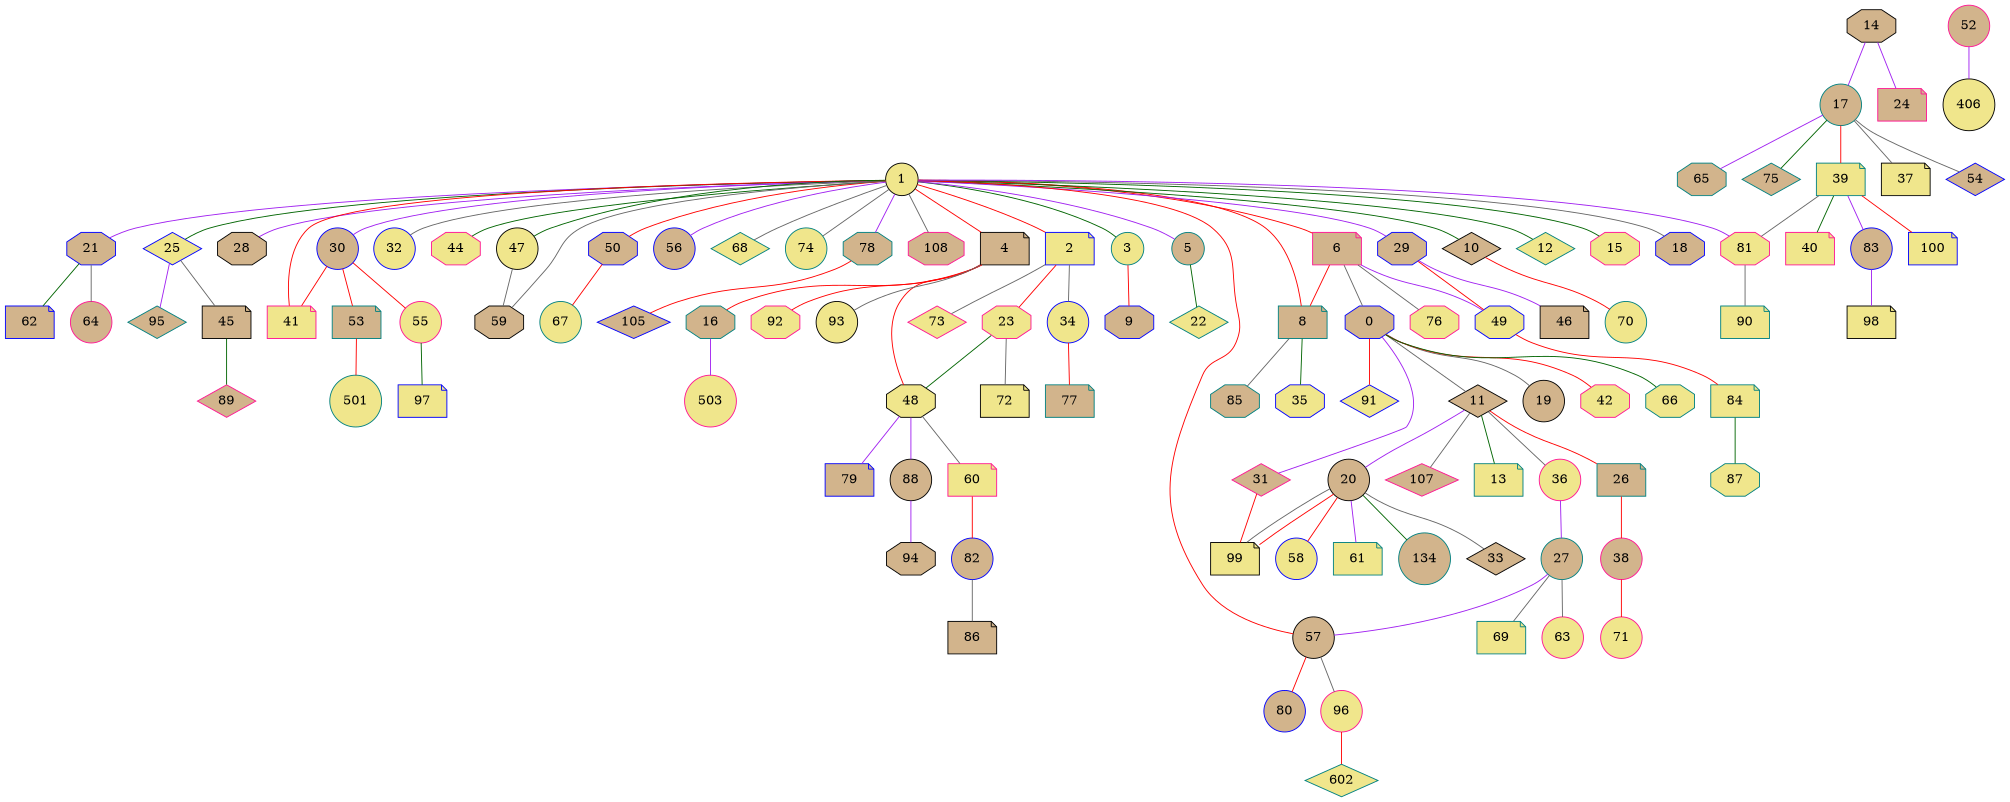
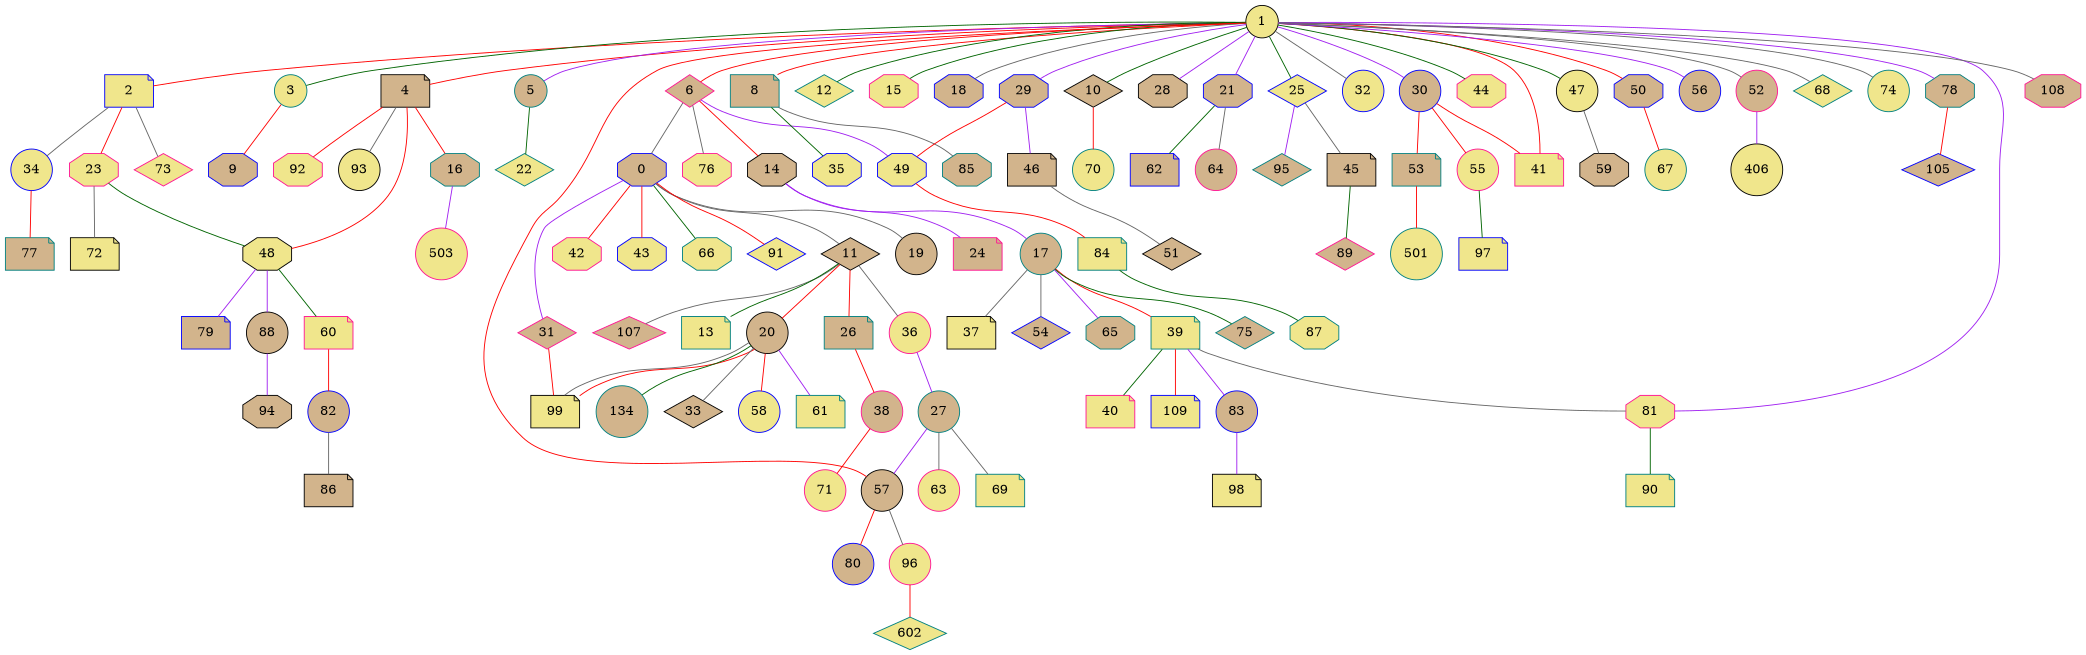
edge "1" -- "59": now "1" -- "52"
node "6": shape note -> diamond
node "100": label "100" -> "109"
node "43": added
node "51": added
edge "6" -- "8": now "6" -- "14"
edge "81" -- "90": color gray40 -> darkgreen
edge "11" -- "20": color purple -> red
edge "48" -- "60": color gray40 -> darkgreen
